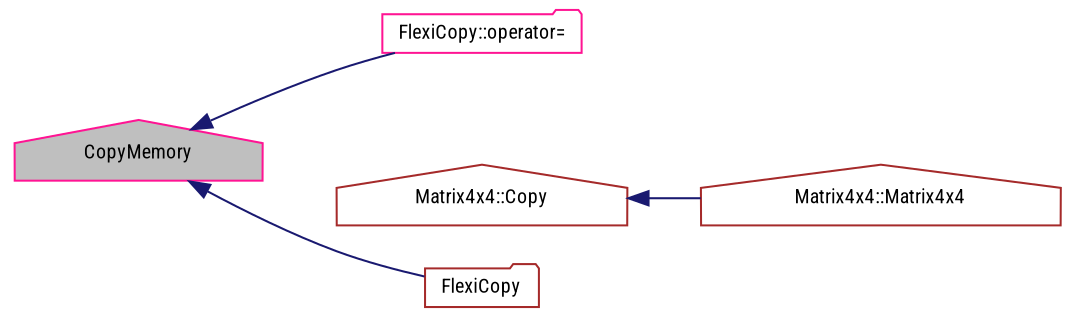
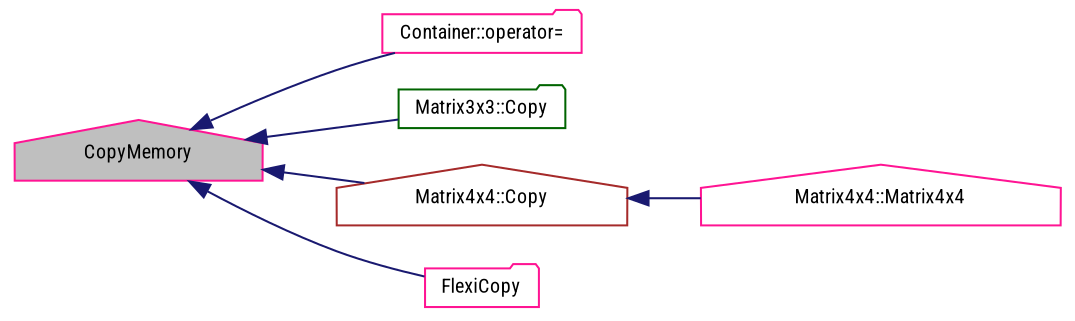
node "FlexiCopy::operator=": label "FlexiCopy::operator=" -> "Container::operator="
node "Matrix3x3::Copy": added
edge "Matrix4x4::Copy" -> "CopyMemory": added
node "Matrix4x4::Matrix4x4": color brown -> deeppink
node "FlexiCopy": color brown -> deeppink
